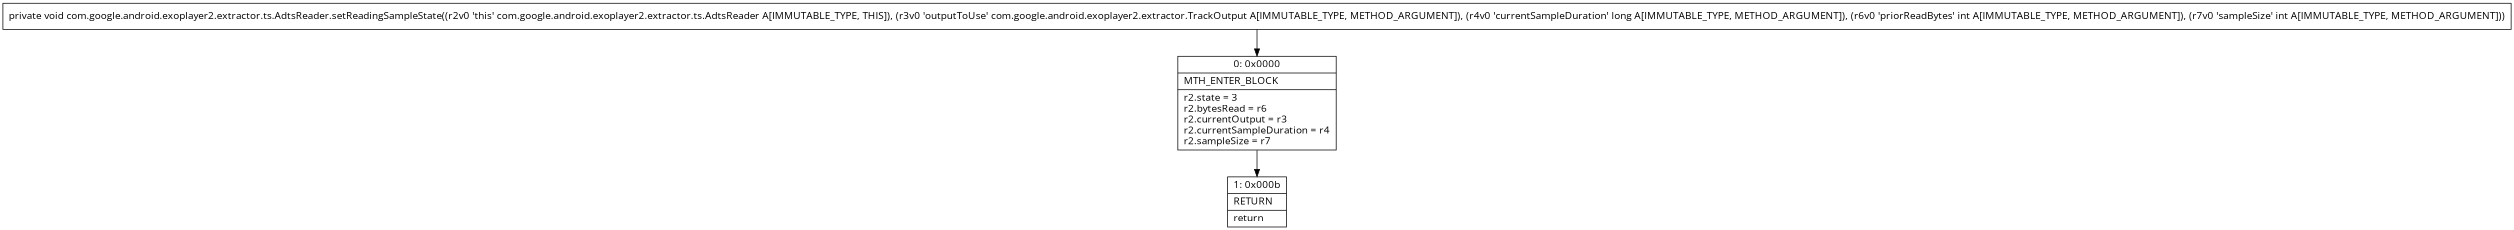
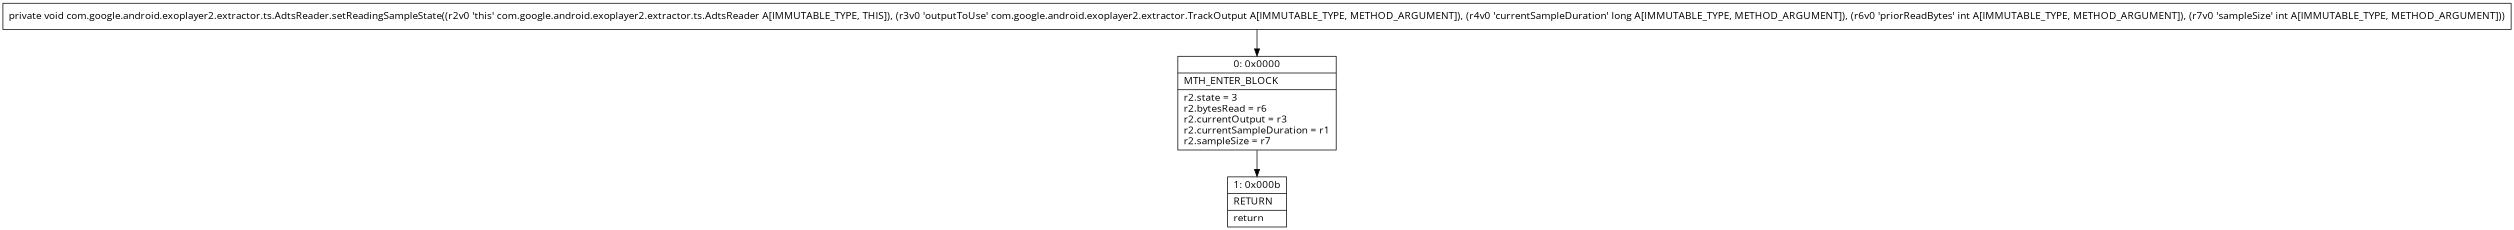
node "0: 0x0000": text "r2.currentSampleDuration = r4" -> "r2.currentSampleDuration = r1"
